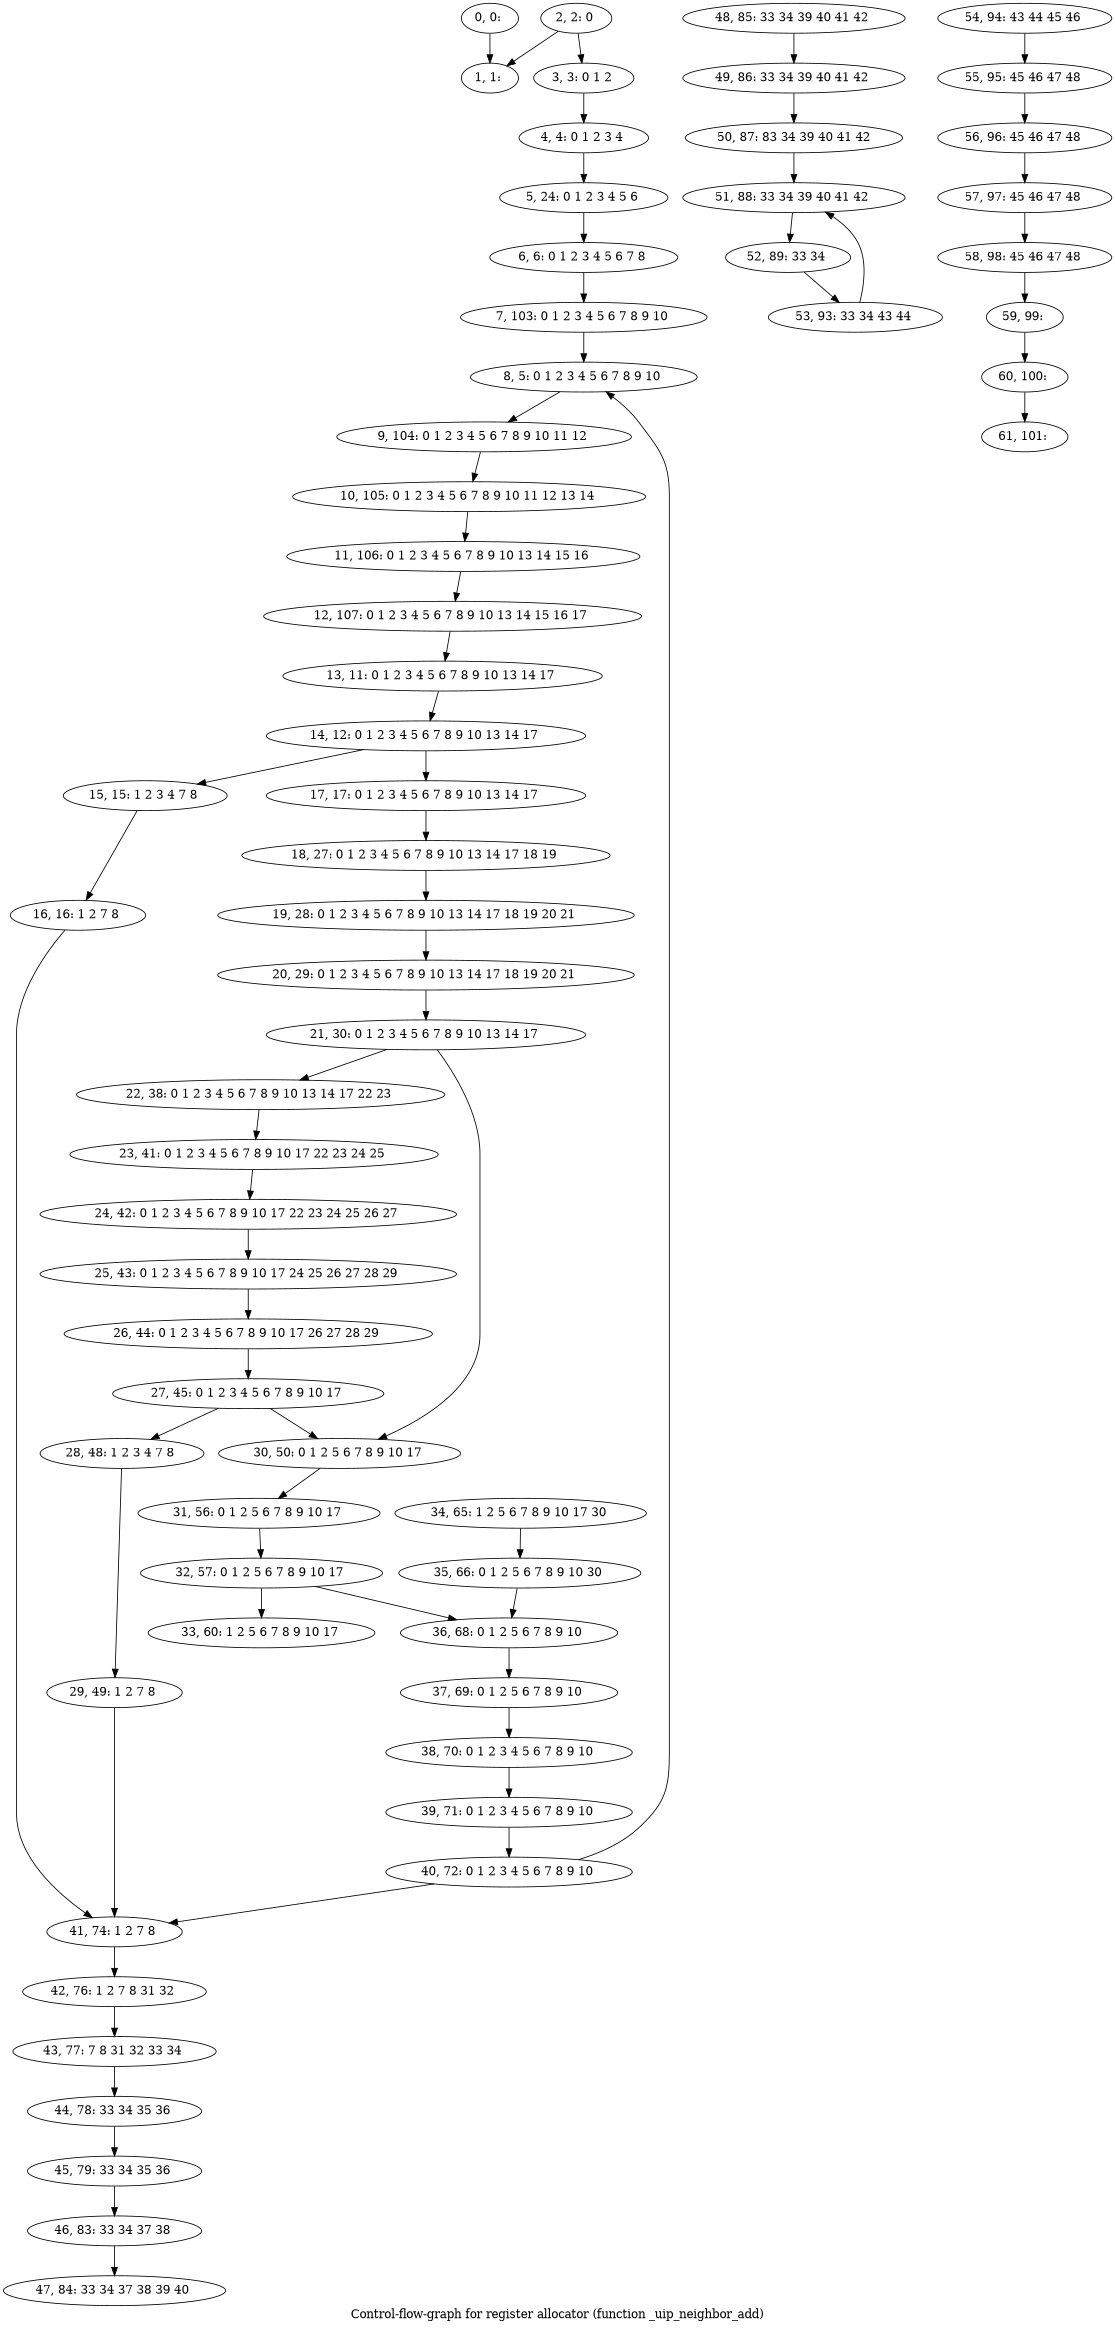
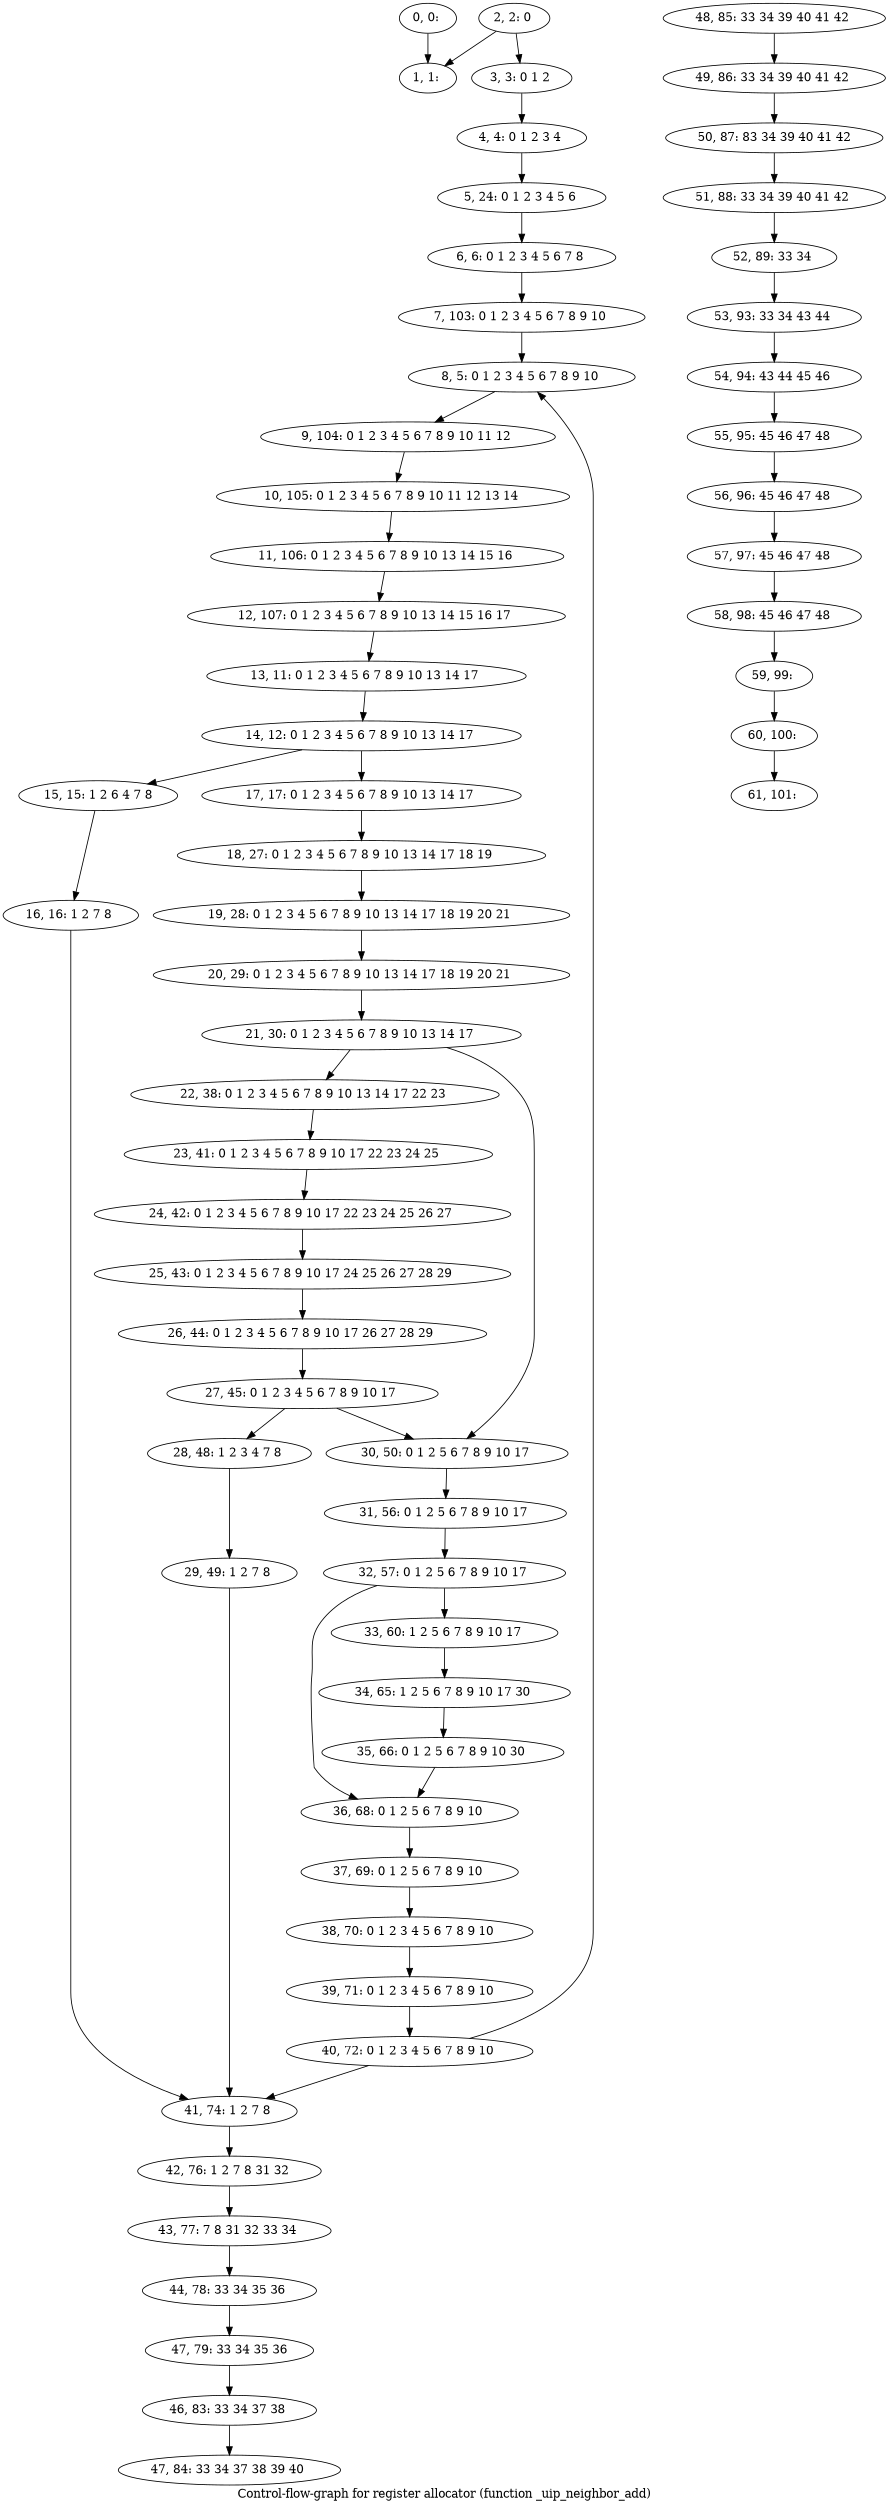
edge "53, 93: 33 34 43 44" -> "51, 88: 33 34 39 40 41 42": now "53, 93: 33 34 43 44" -> "54, 94: 43 44 45 46"
node "15, 15: 1 2 3 4 7 8": label "15, 15: 1 2 3 4 7 8" -> "15, 15: 1 2 6 4 7 8"
edge "33, 60: 1 2 5 6 7 8 9 10 17" -> "34, 65: 1 2 5 6 7 8 9 10 17 30": added
node "45, 79: 33 34 35 36": label "45, 79: 33 34 35 36" -> "47, 79: 33 34 35 36"
